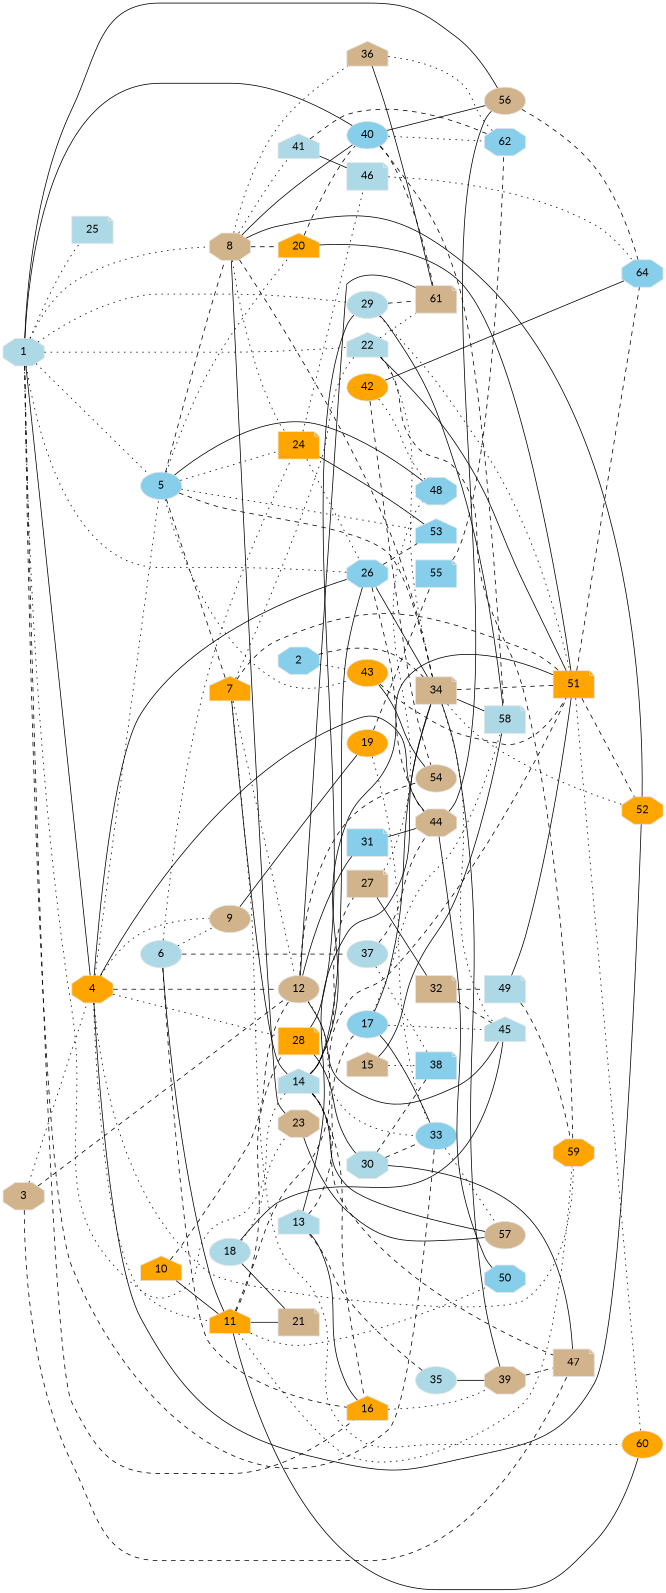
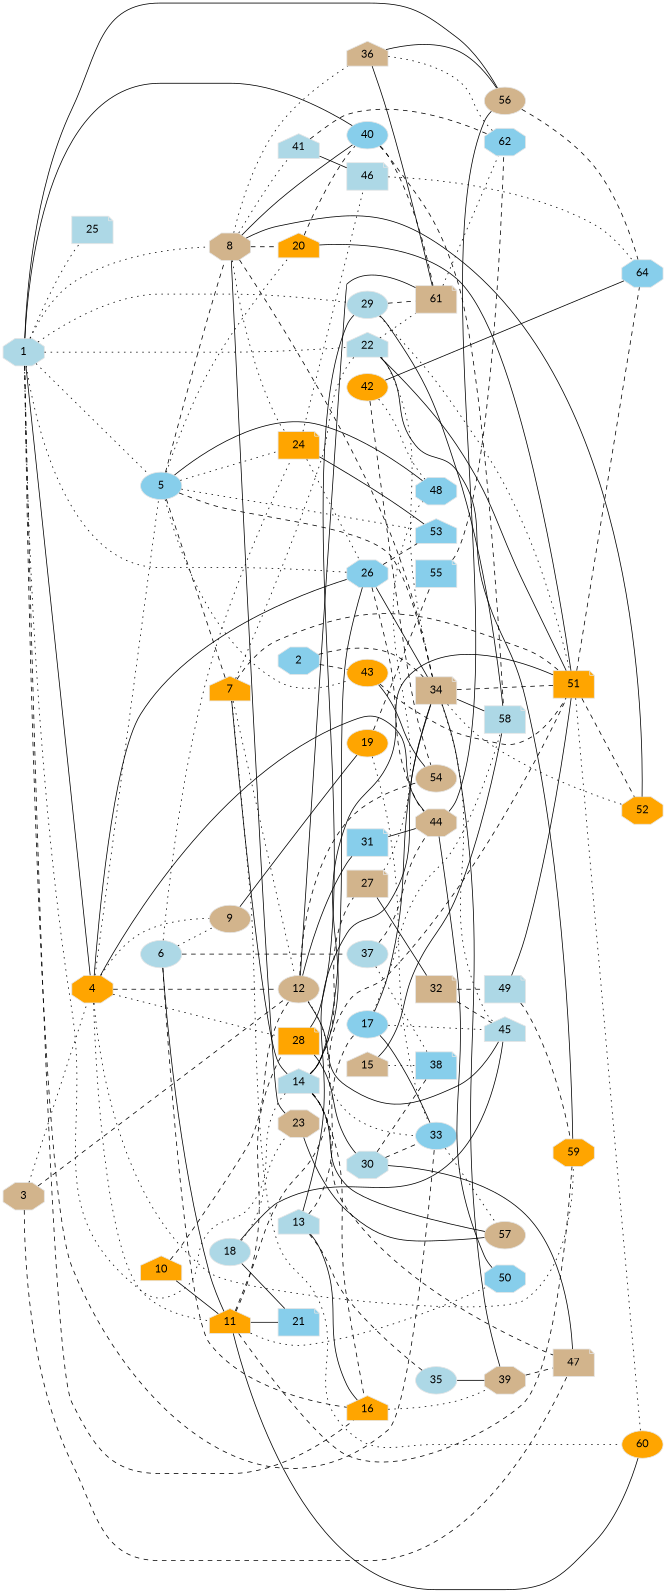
edge "56" -- "40": now "56" -- "36"
edge "40" -- "62": now "61" -- "62"
edge "2" -- "43": style dotted -> dashed
edge "22" -- "59": style dashed -> solid
node "21": fillcolor tan -> skyblue
edge "59" -- "11": style dotted -> dashed
edge "52" -- "4": removed
